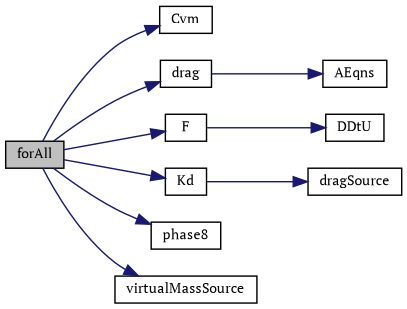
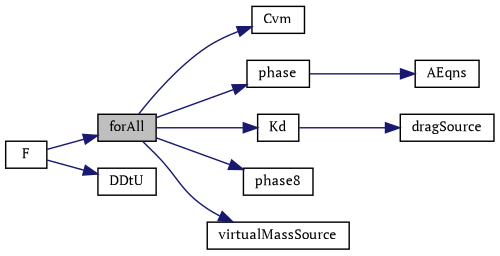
node "drag": label "drag" -> "phase"
edge "forAll" -> "F": reversed
